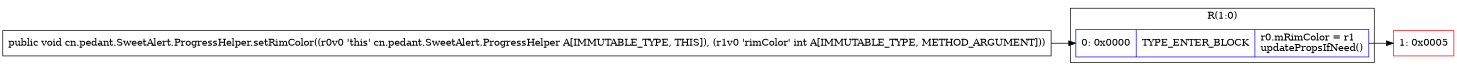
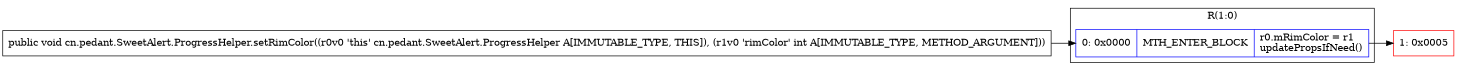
node "0: 0x0000": text "TYPE_ENTER_BLOCK" -> "MTH_ENTER_BLOCK"
